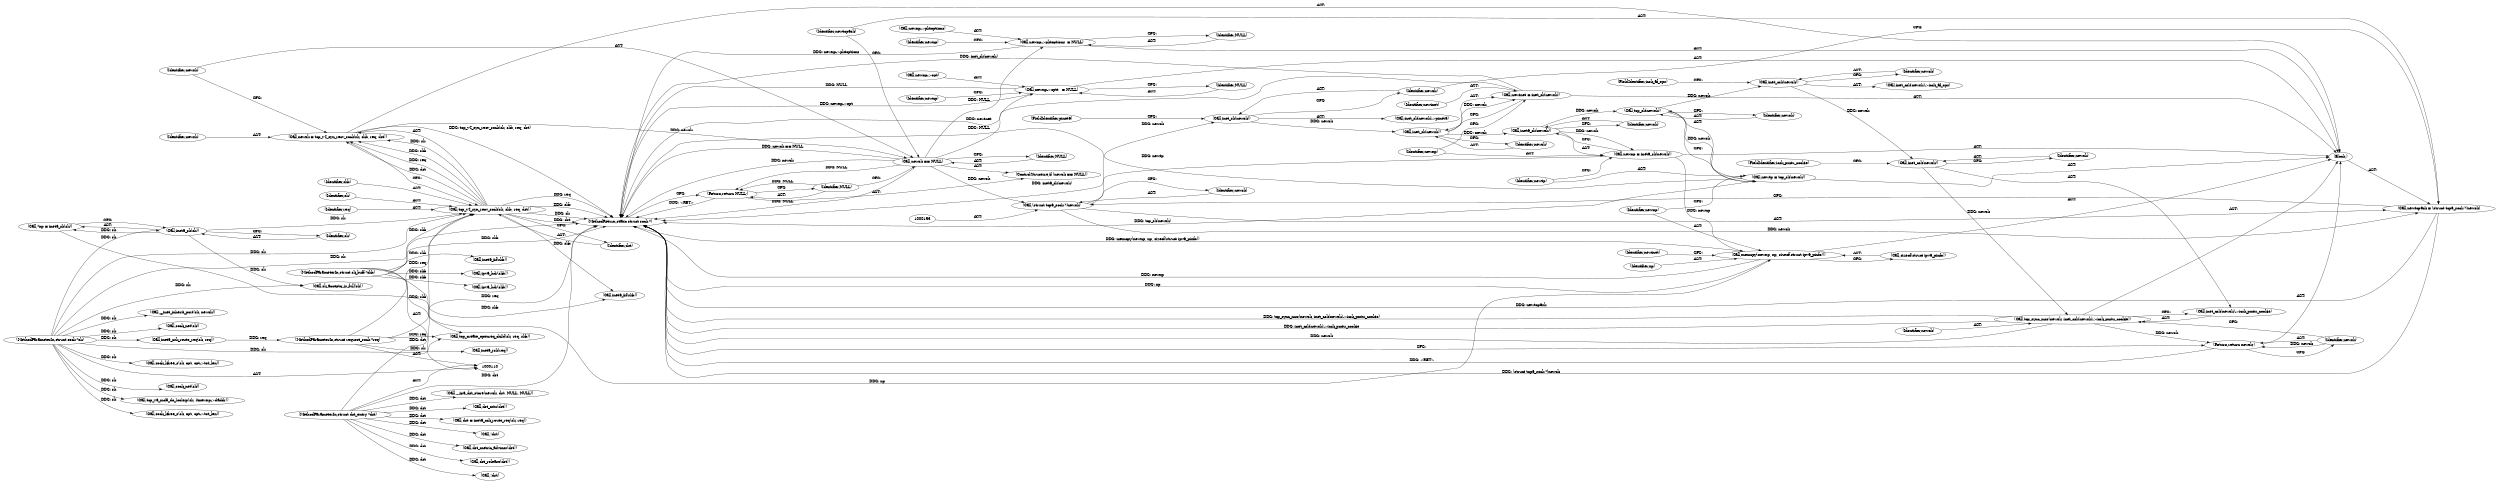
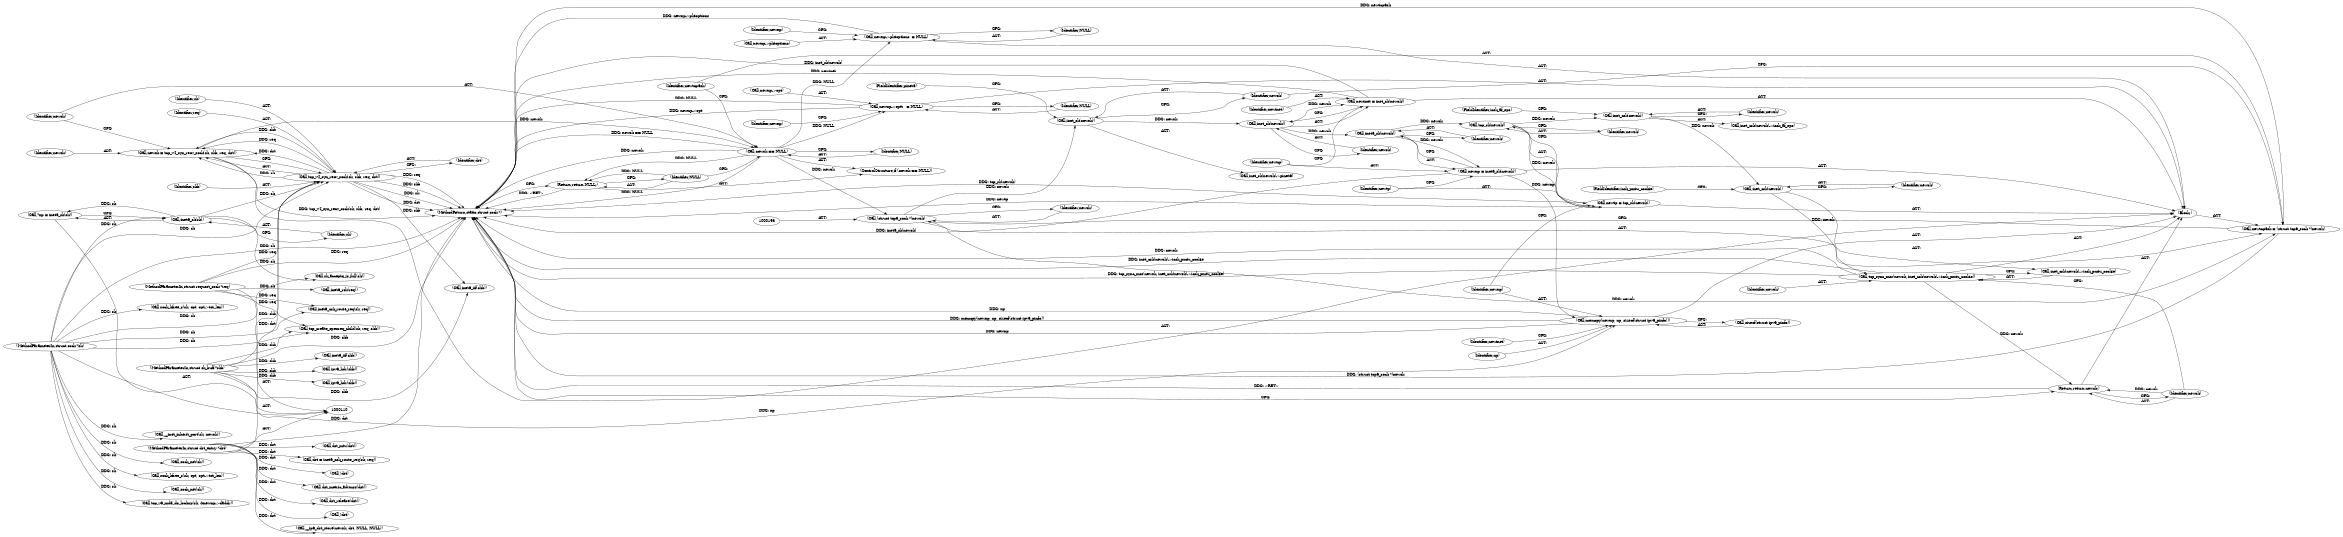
edge "(Call,inet6_csk_route_req(sk, req))" -> "(MethodParameterIn,struct request_sock *req)": reversed
